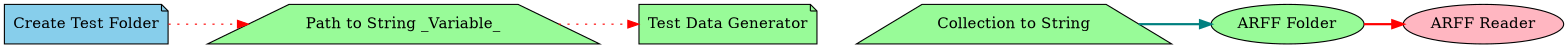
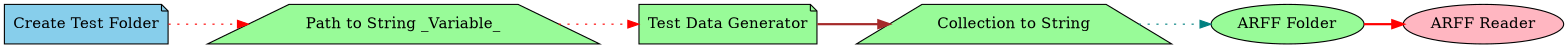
edge "Test Data Generator" -> "Collection to String": added
edge "Collection to String" -> "ARFF Folder": style bold -> dotted
